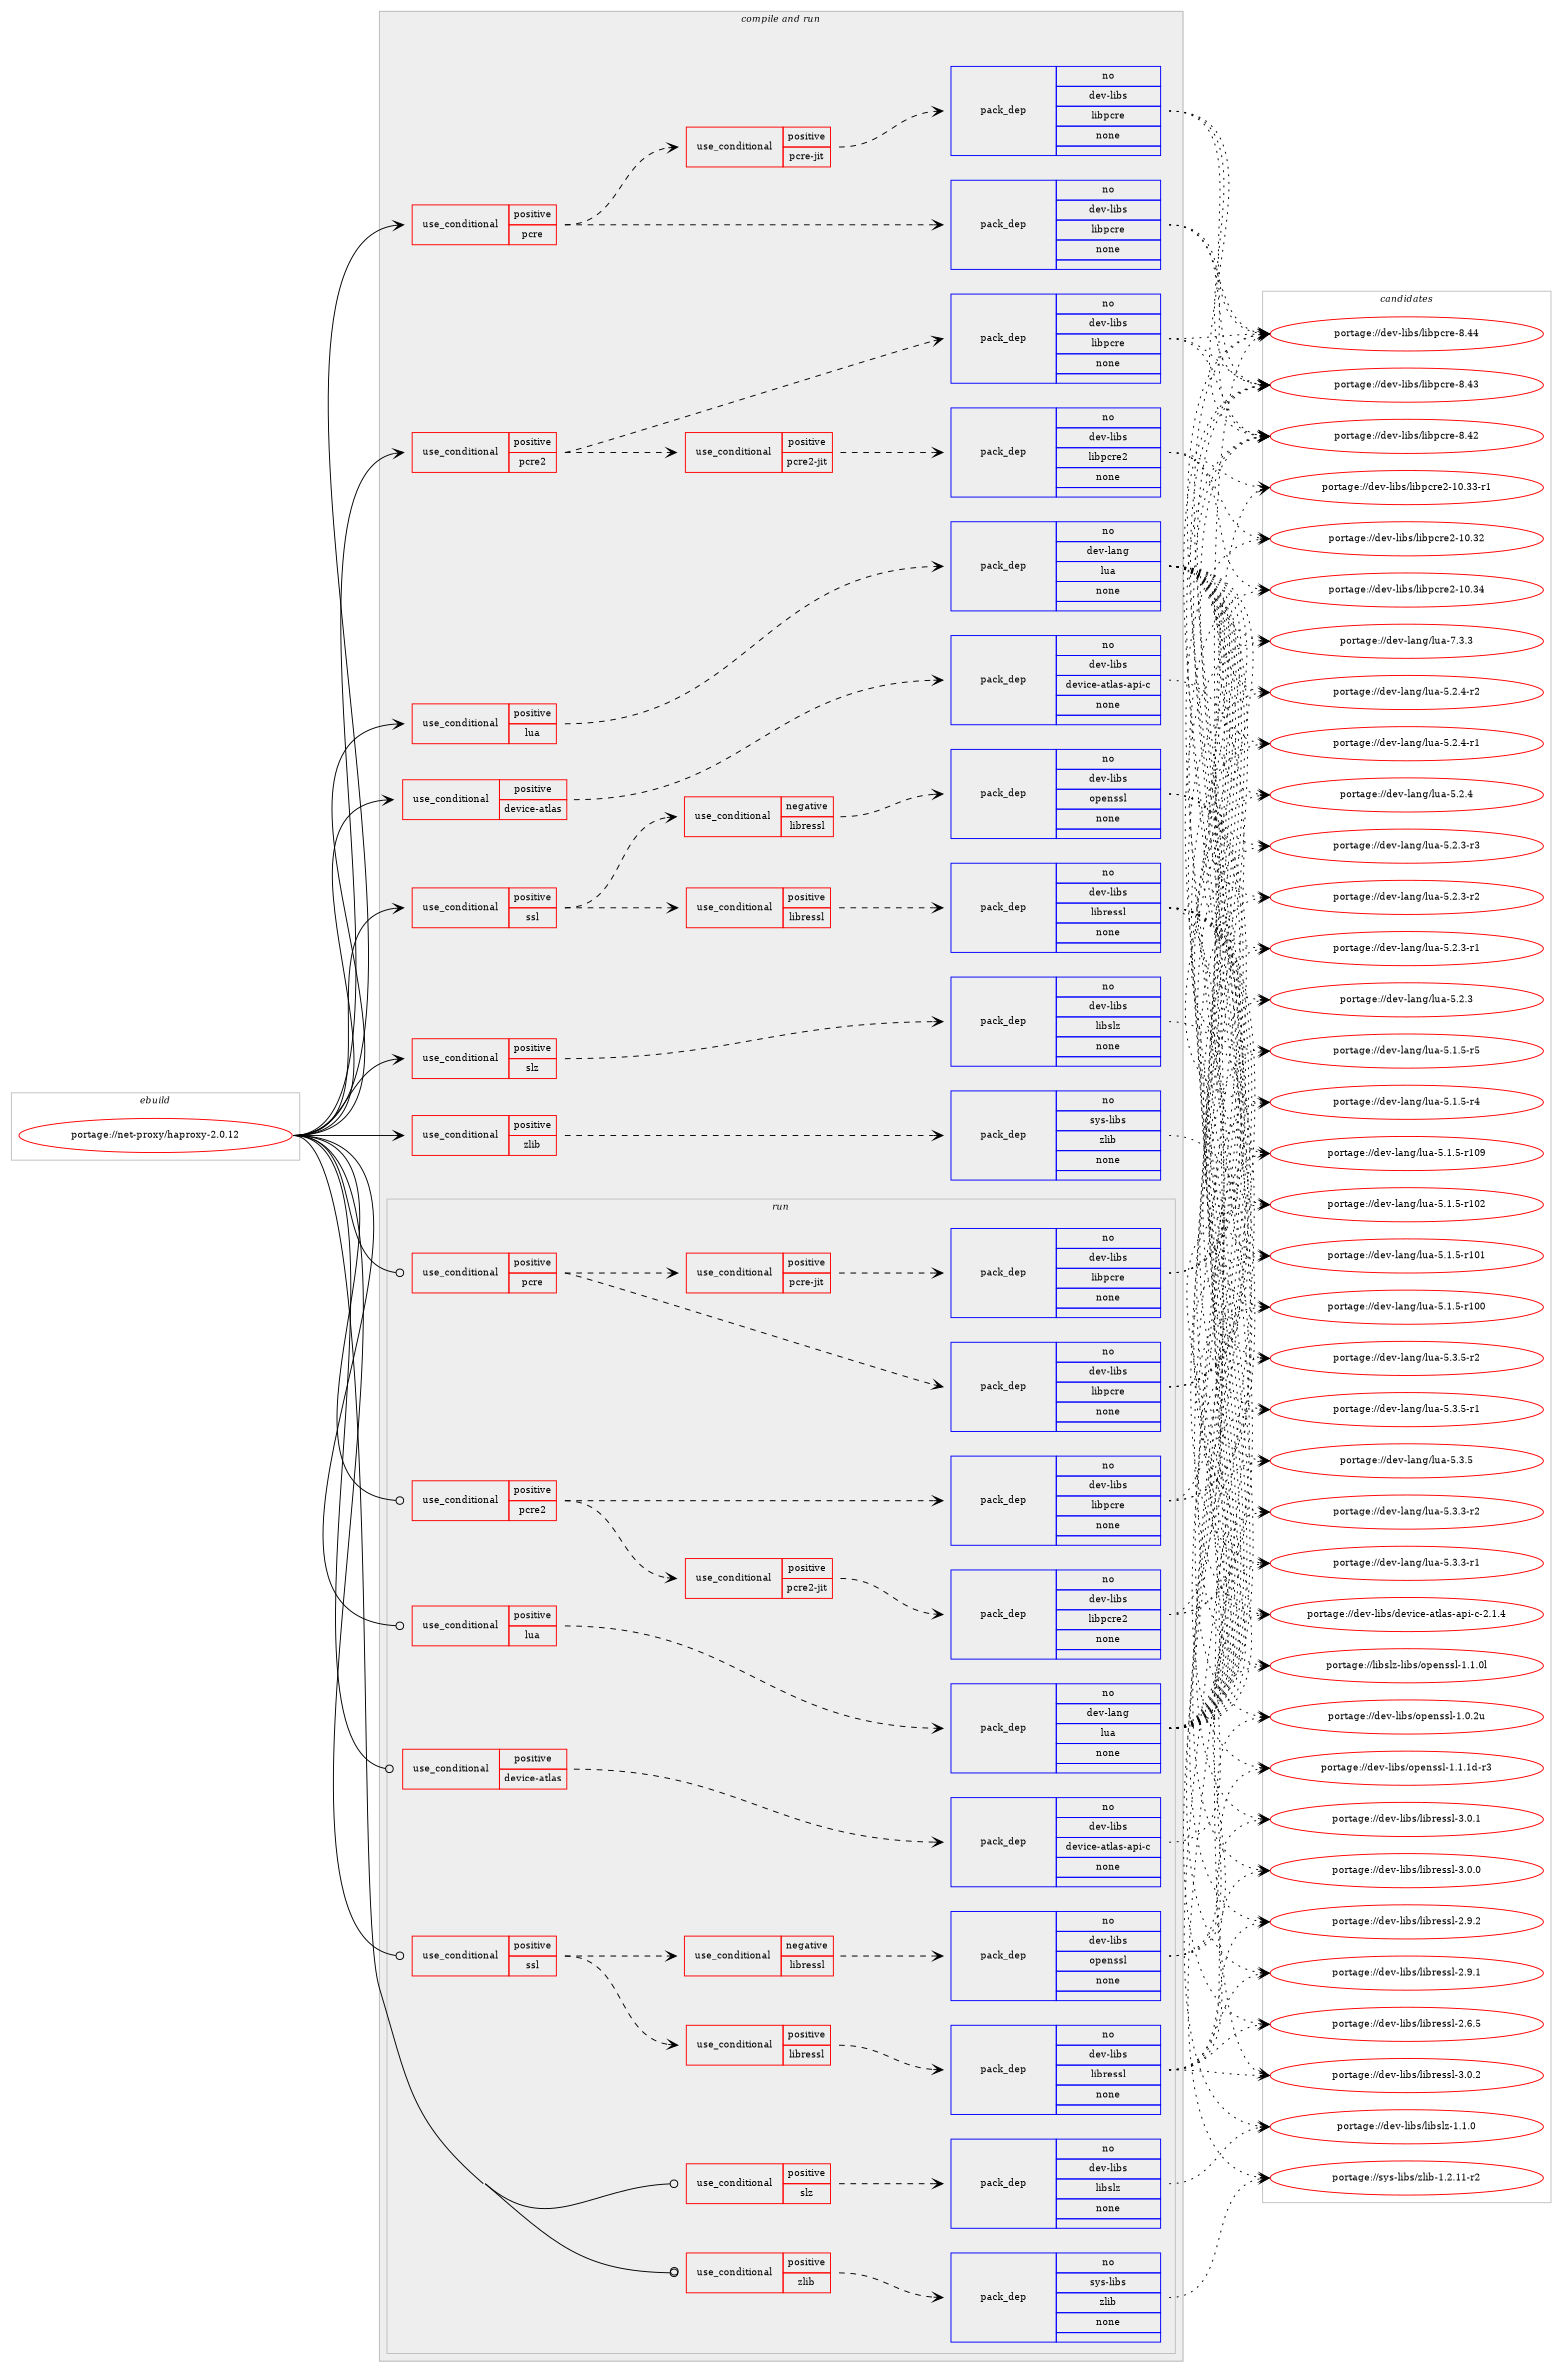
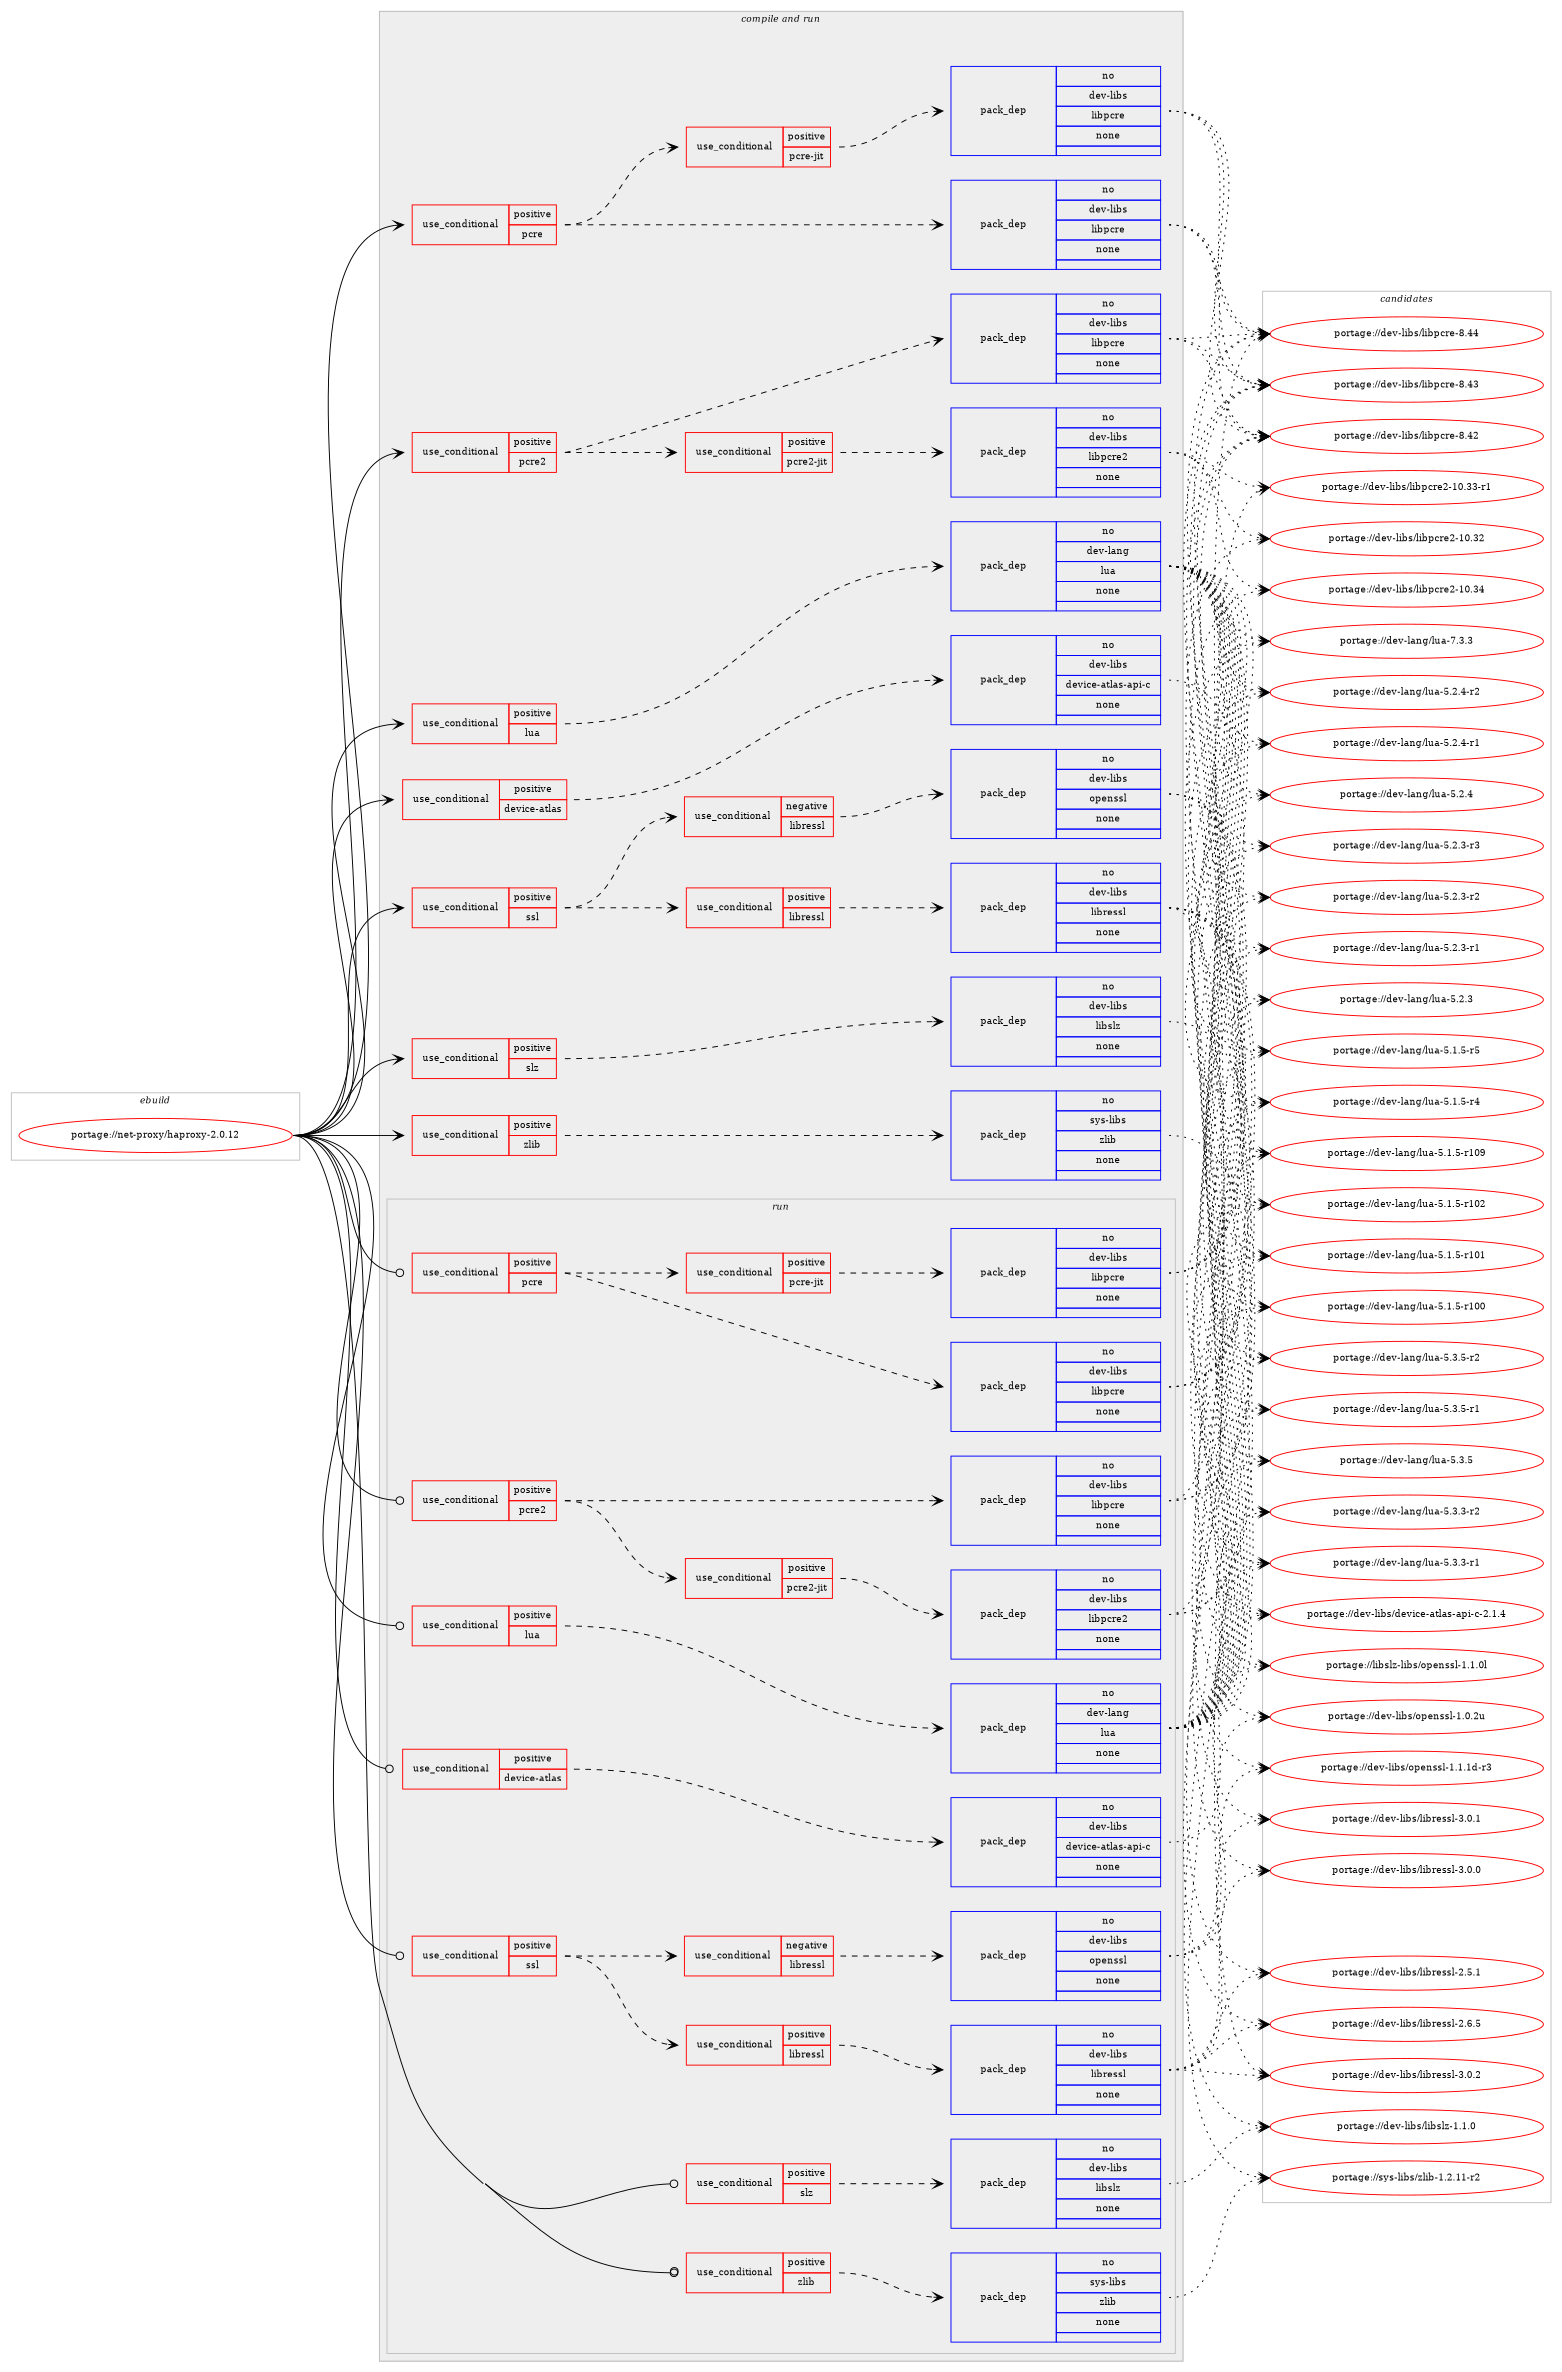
node "portage://dev-libs/libressl-2.9.2": removed
node "portage://dev-libs/libressl-2.9.1": label "portage://dev-libs/libressl-2.9.1" -> "portage://dev-libs/libressl-2.5.1"
